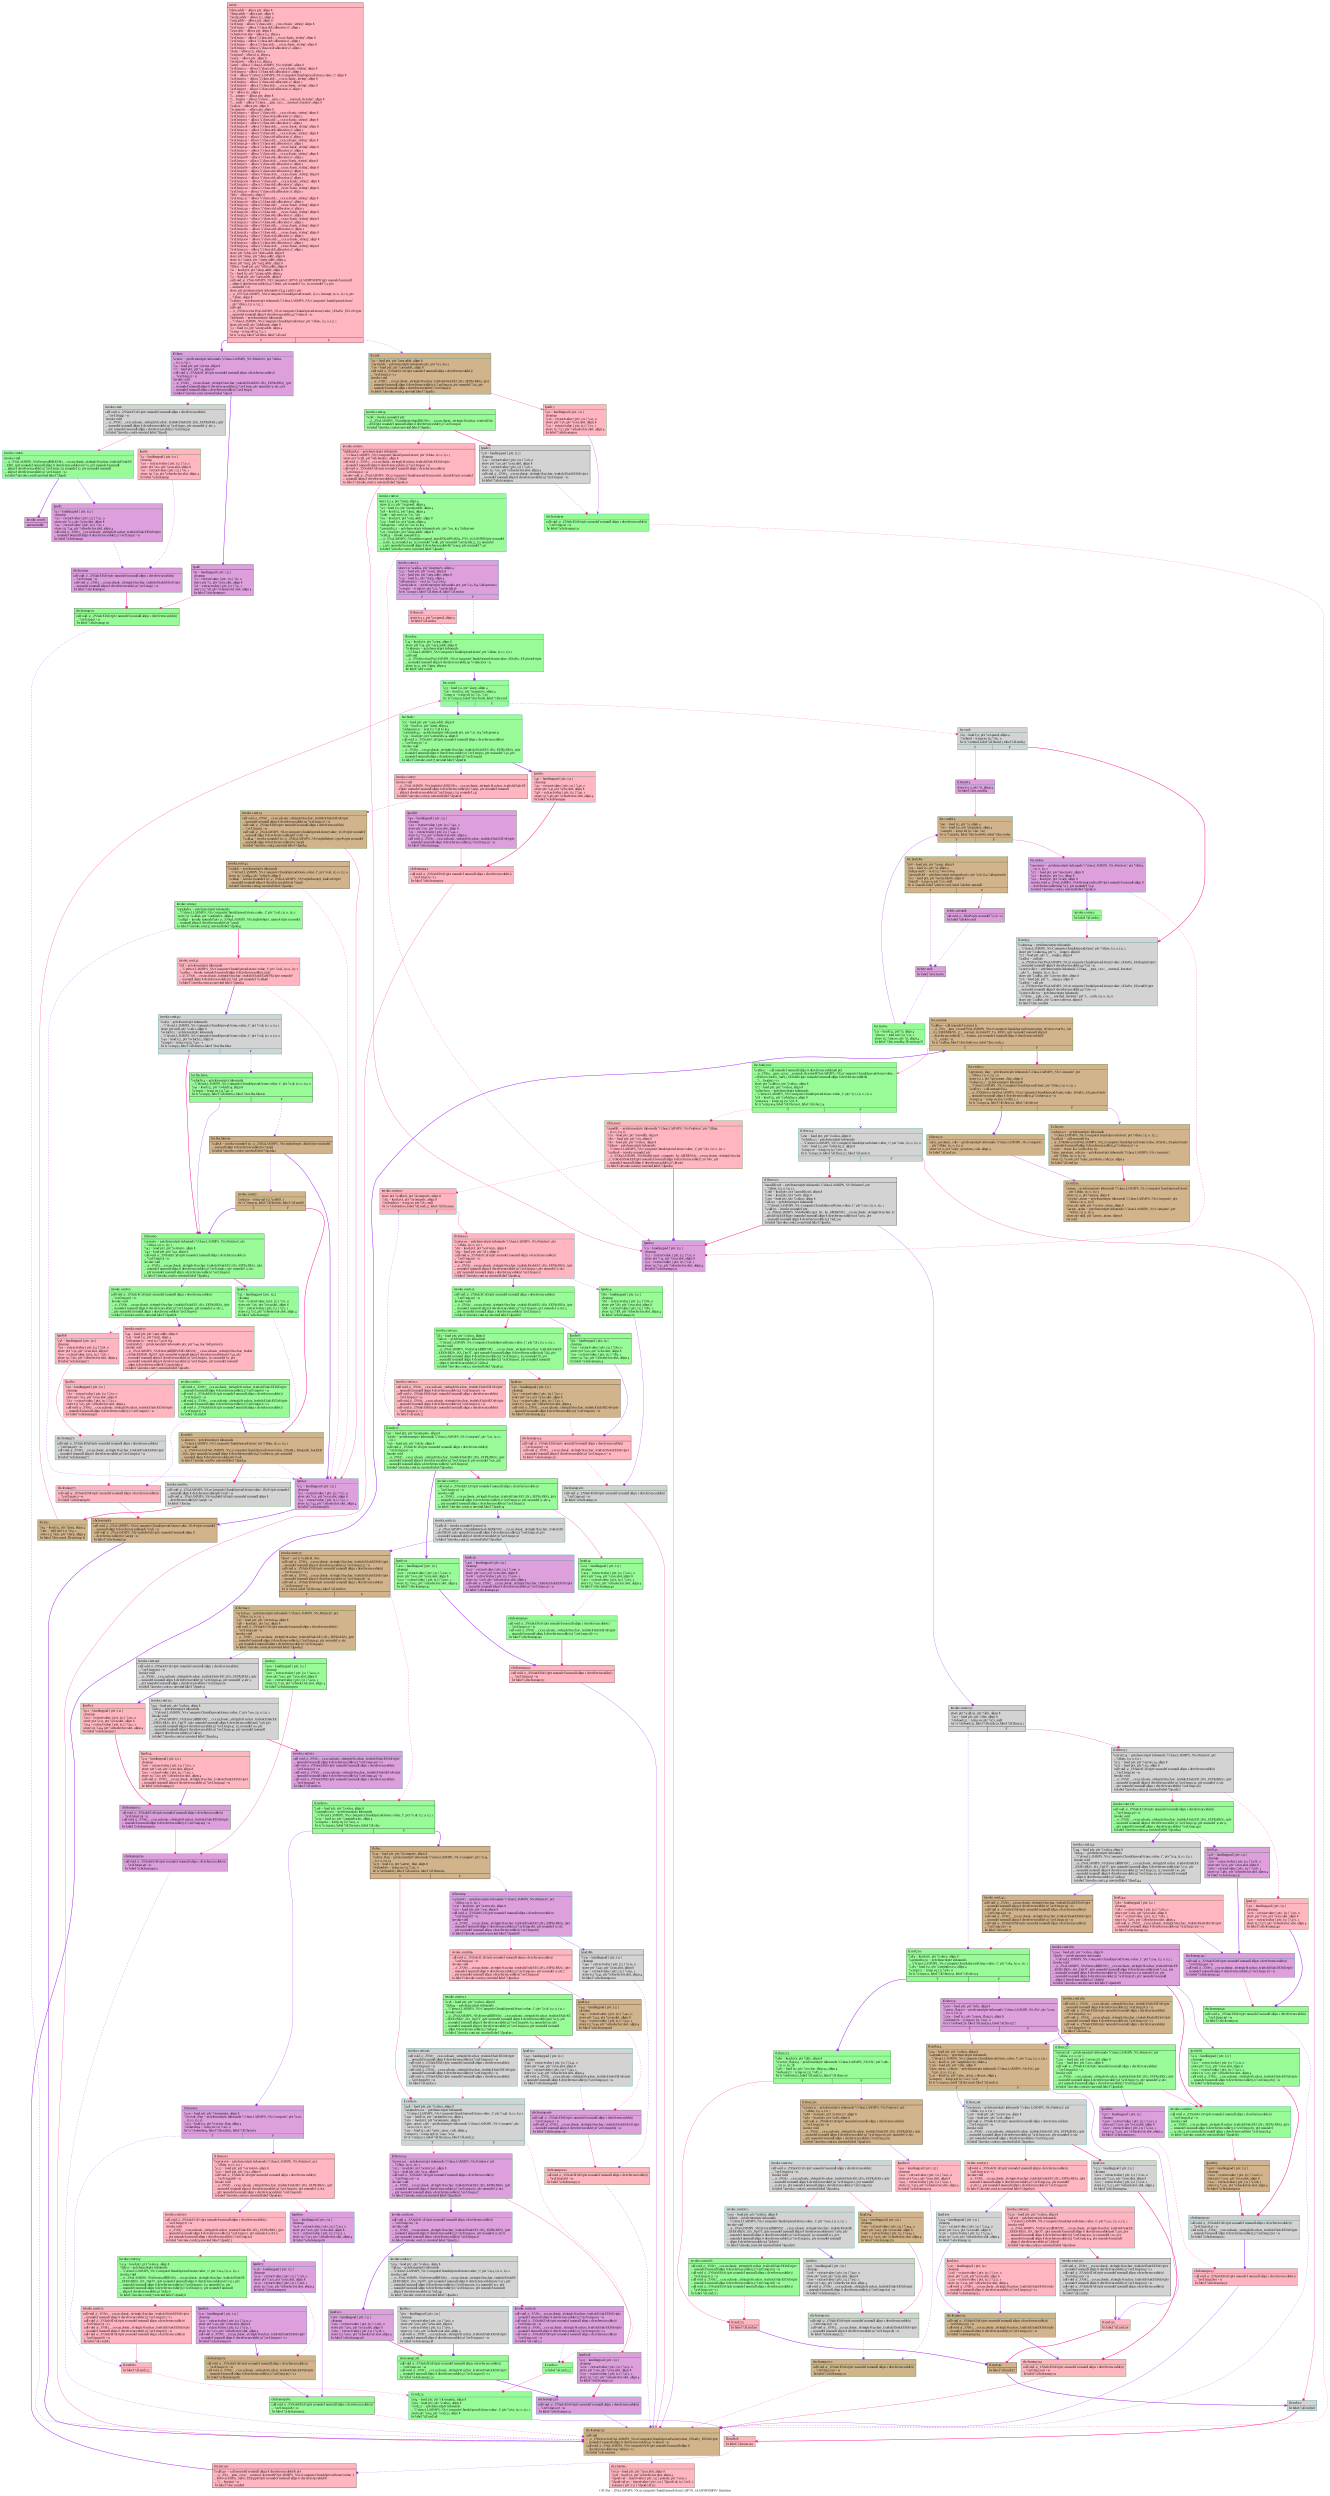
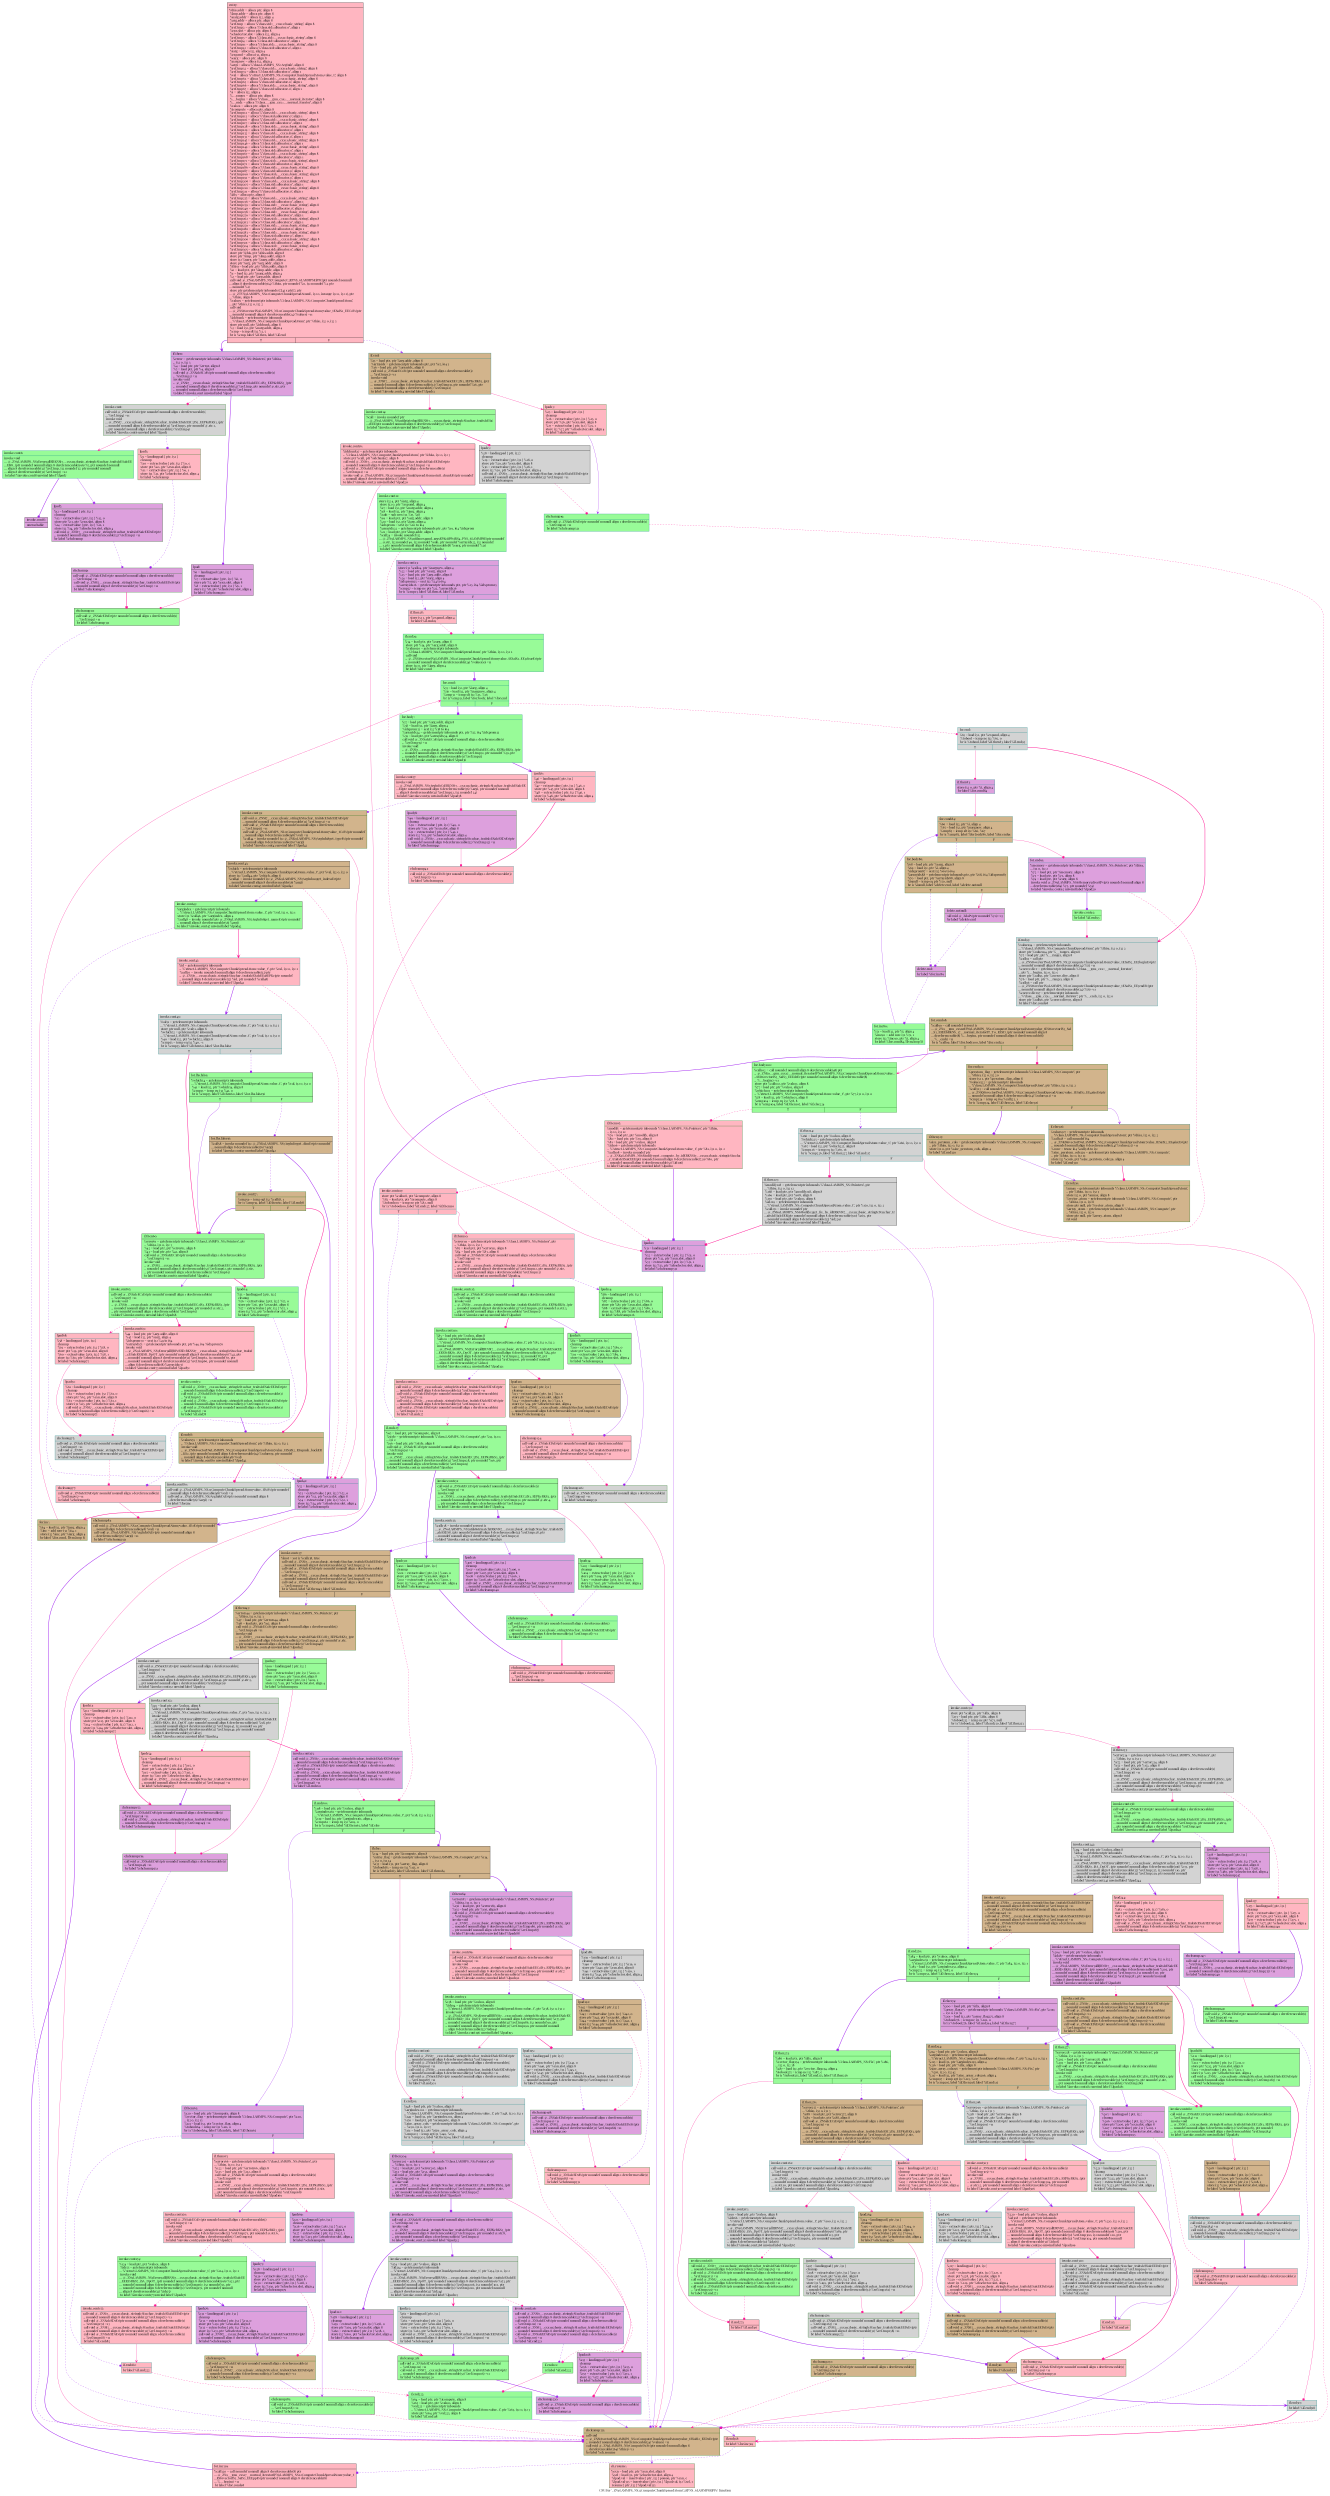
edge "invoke.cont65:" -> "invoke.cont69:": color purple -> deeppink
edge "if.else:" -> "if.then184:": style dashed -> bold
edge "if.then298:" -> "lpad302:": color deeppink -> purple
